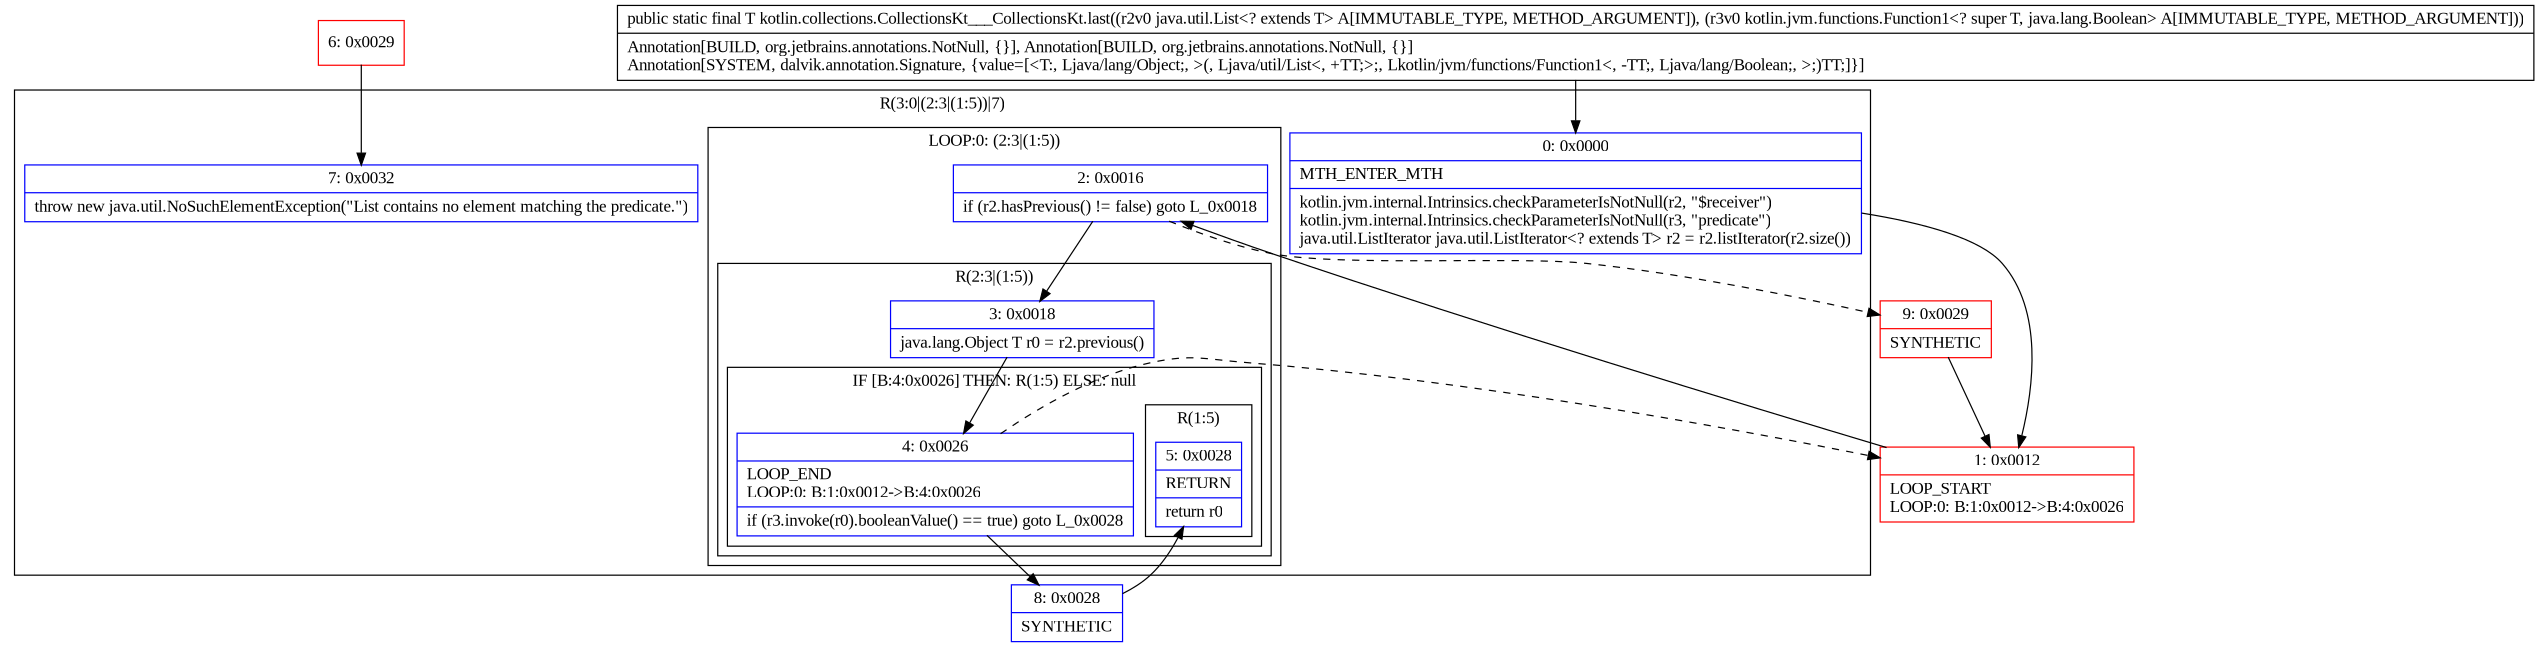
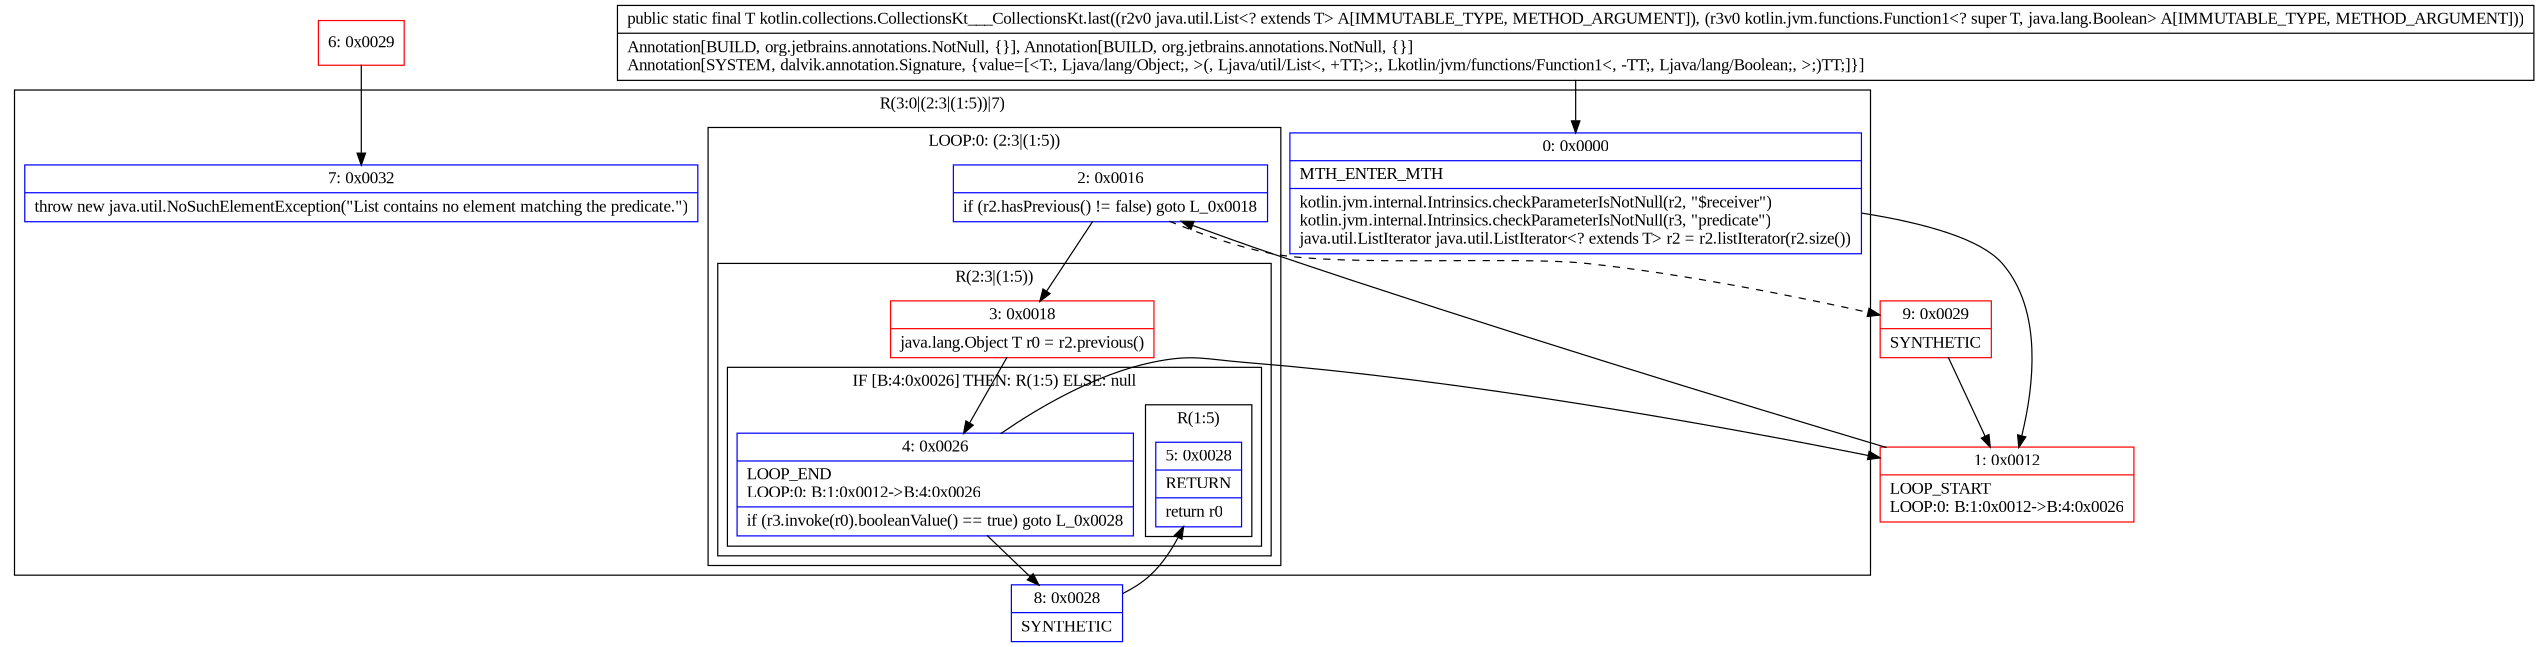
node "3: 0x0018": color blue -> red
edge "4: 0x0026" -> "1: 0x0012": style dashed -> solid
